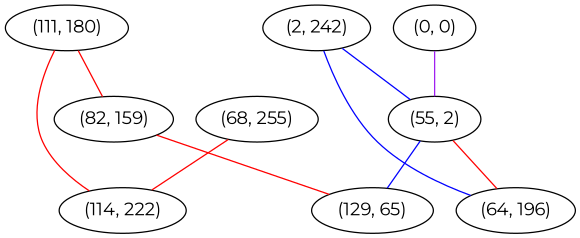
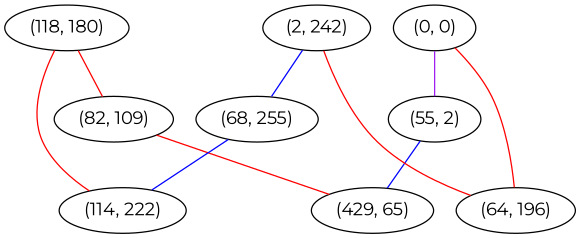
node "(111, 180)": label "(111, 180)" -> "(118, 180)"
edge "(2, 242)" -- "(55, 2)": now "(2, 242)" -- "(68, 255)"
node "(82, 159)": label "(82, 159)" -> "(82, 109)"
edge "(2, 242)" -- "(64, 196)": color blue -> red
edge "(68, 255)" -- "(114, 222)": color red -> blue
edge "(55, 2)" -- "(64, 196)": now "(0, 0)" -- "(64, 196)"
node "(129, 65)": label "(129, 65)" -> "(429, 65)"
